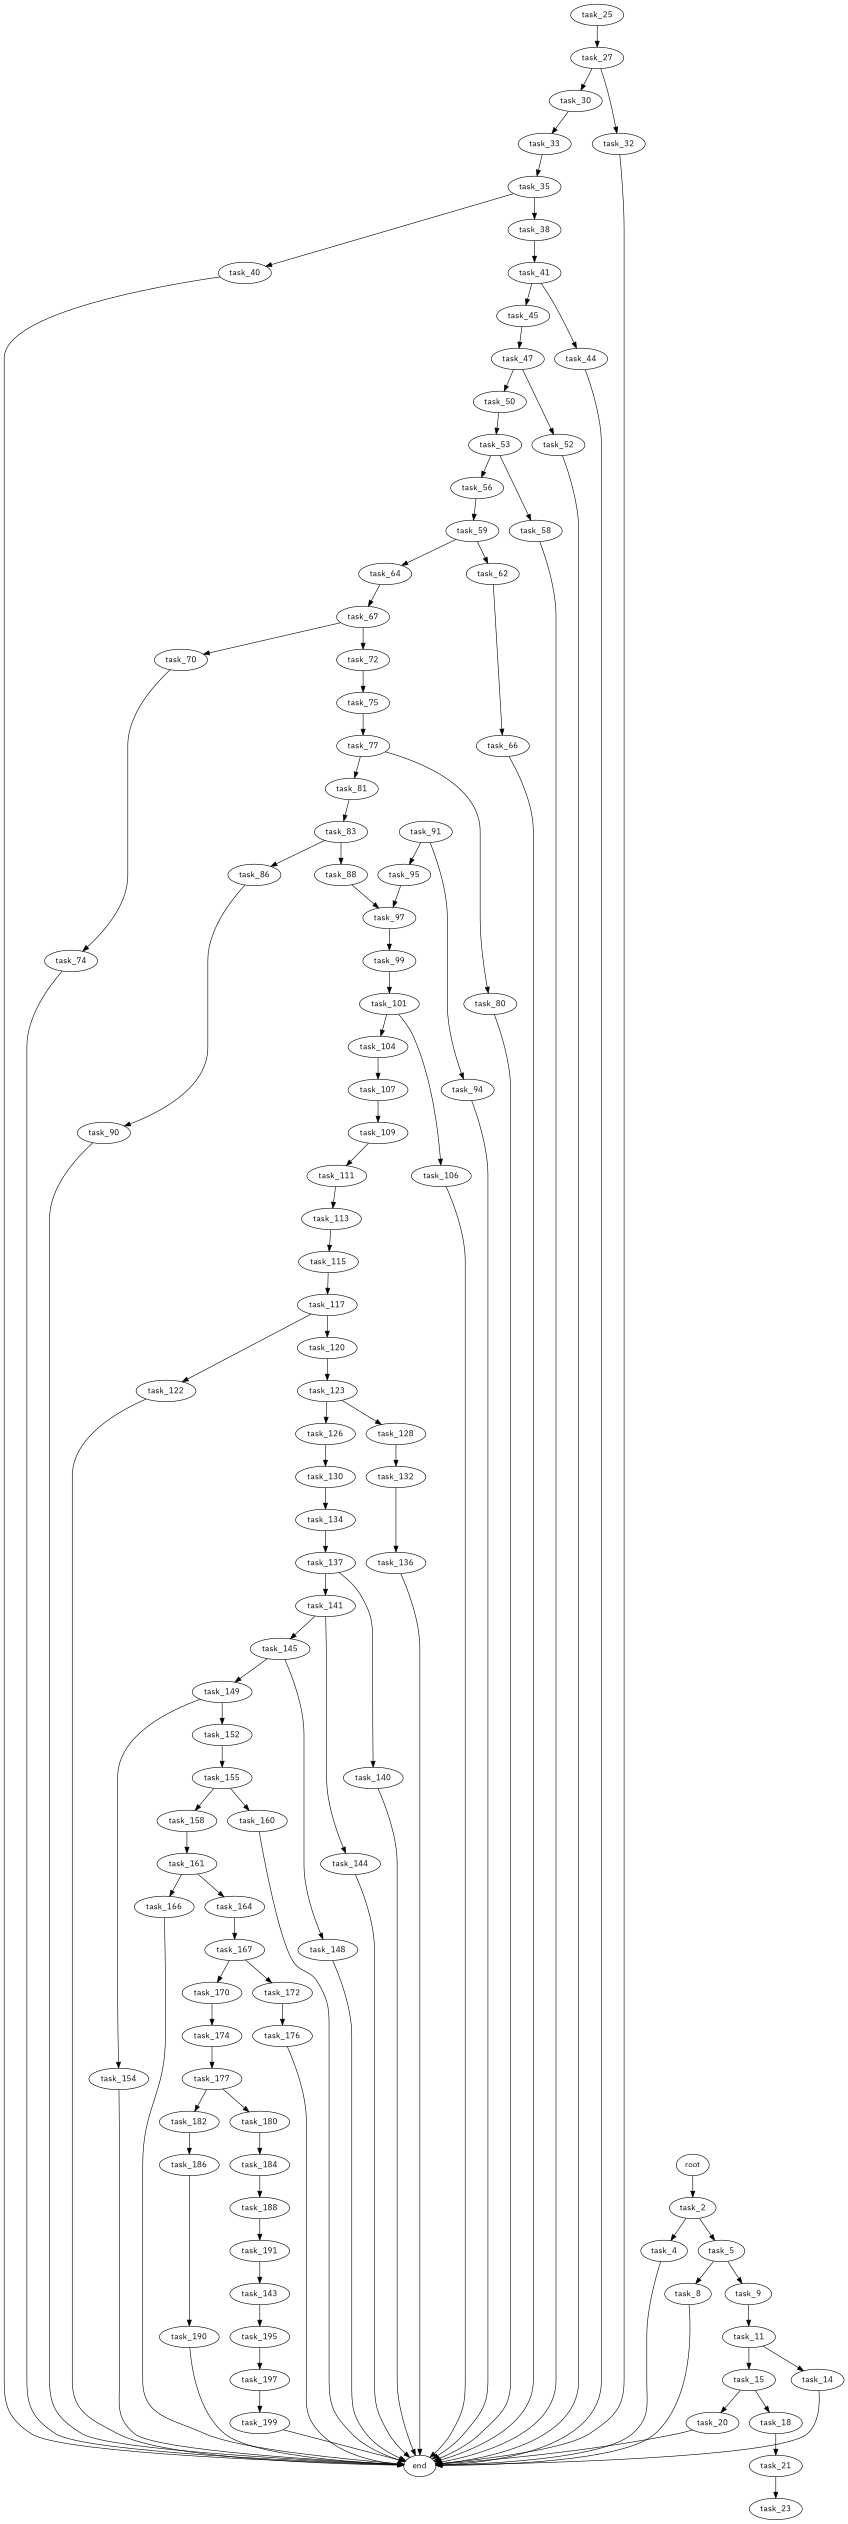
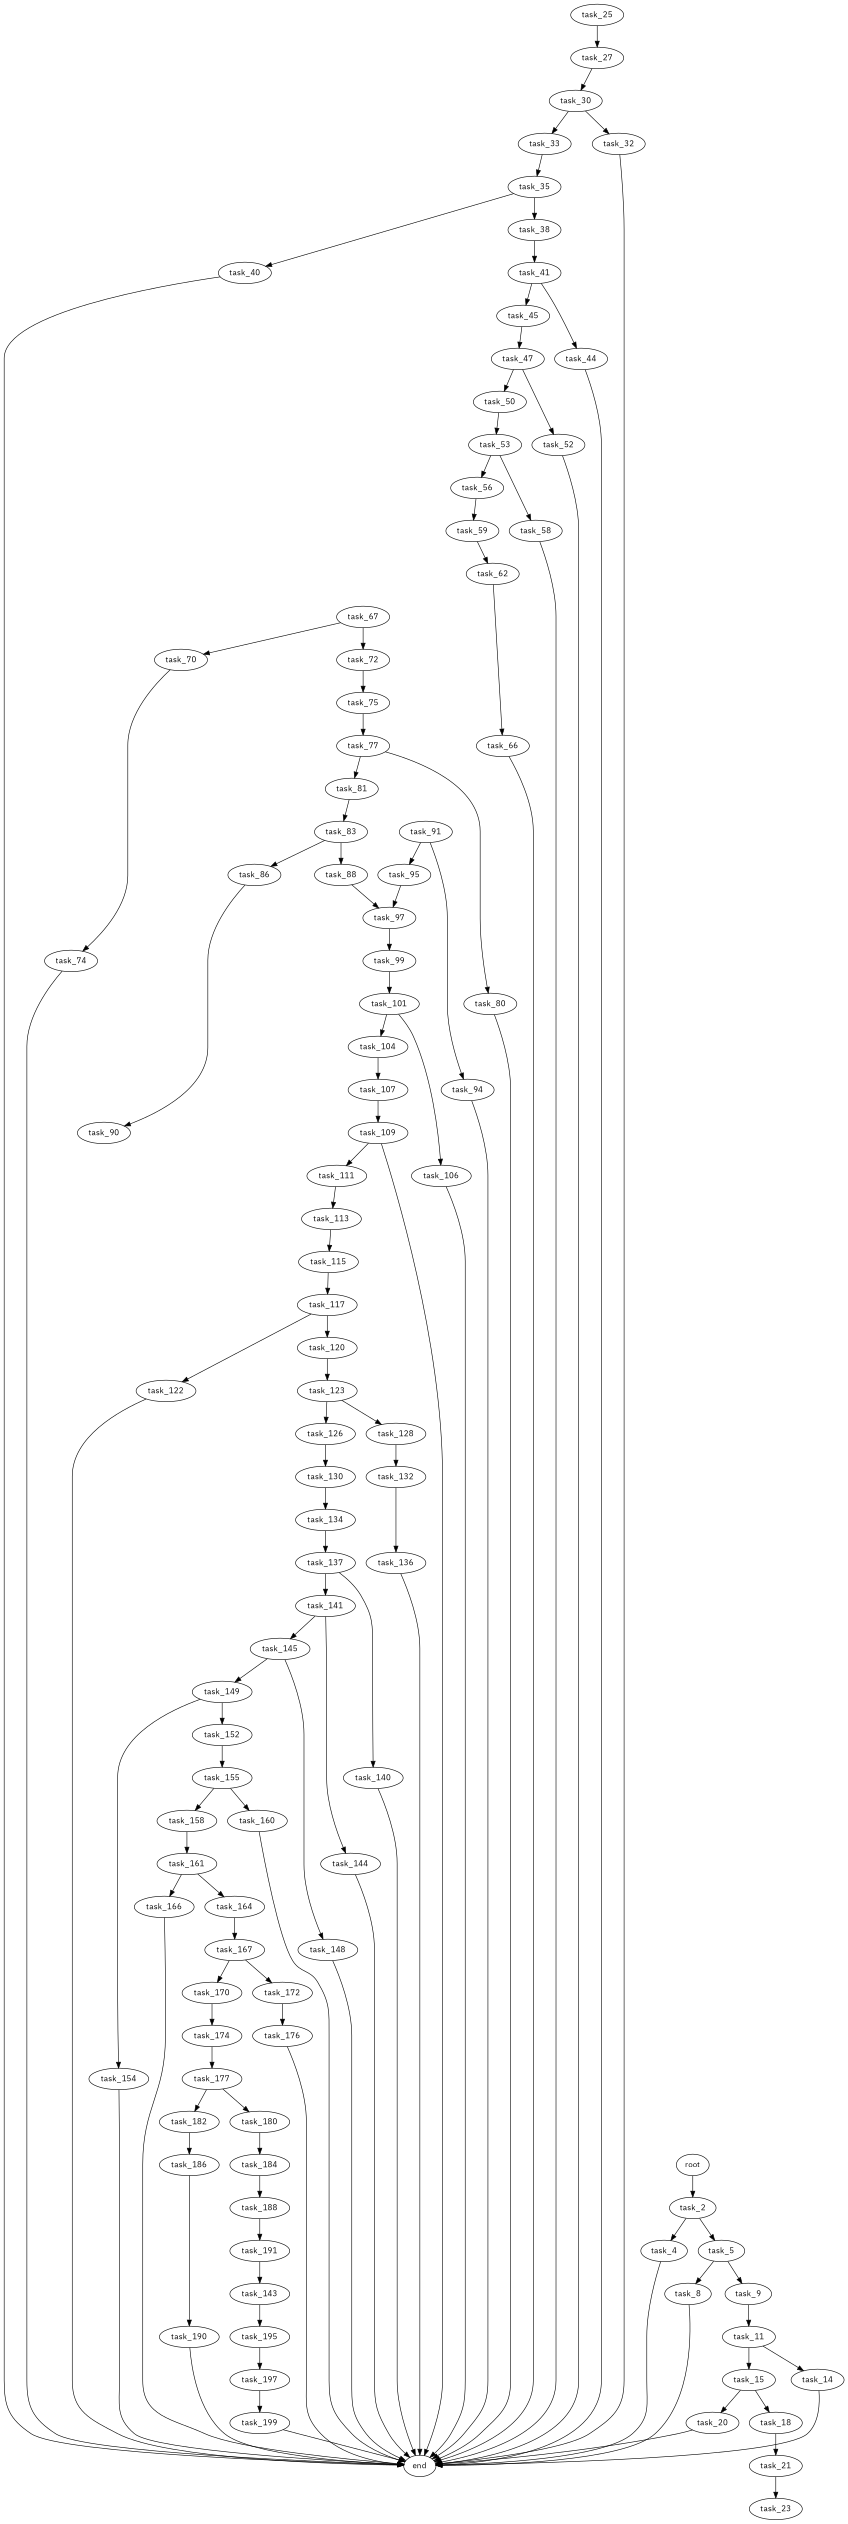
edge "task_27" -> "task_32": now "task_30" -> "task_32"
node "task_64": removed
edge "task_90" -> "end": now "task_109" -> "end"
